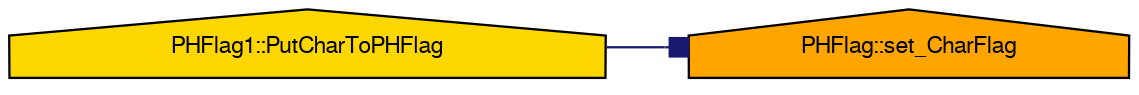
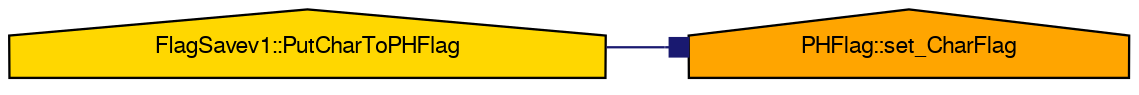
node "PHFlag1::PutCharToPHFlag": label "PHFlag1::PutCharToPHFlag" -> "FlagSavev1::PutCharToPHFlag"
